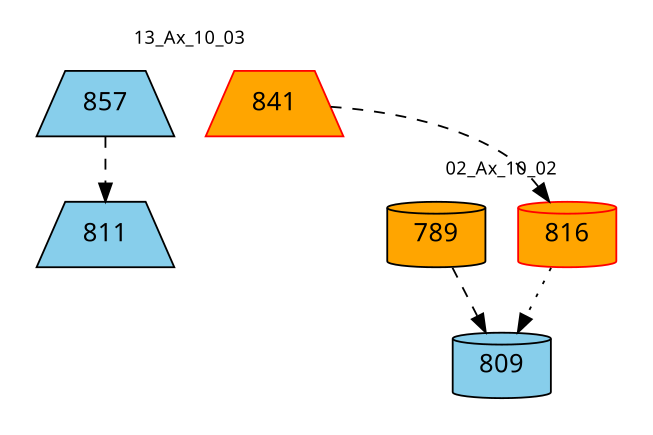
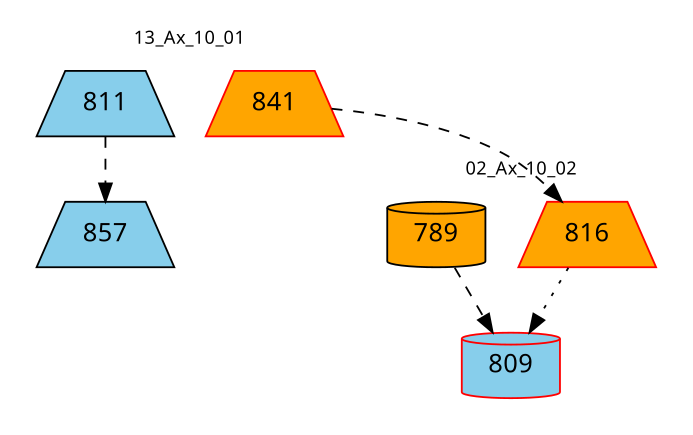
cluster "13_Ax_10_03": label "13_Ax_10_03" -> "13_Ax_10_01"
edge "857" -> "811": reversed
node "816": shape cylinder -> trapezium
node "809": color black -> red
